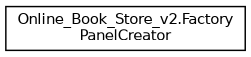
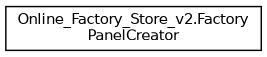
node "Online_Book_Store_v2.Factory PanelCreator": label "Online_Book_Store_v2.Factory PanelCreator" -> "Online_Factory_Store_v2.Factory PanelCreator"
